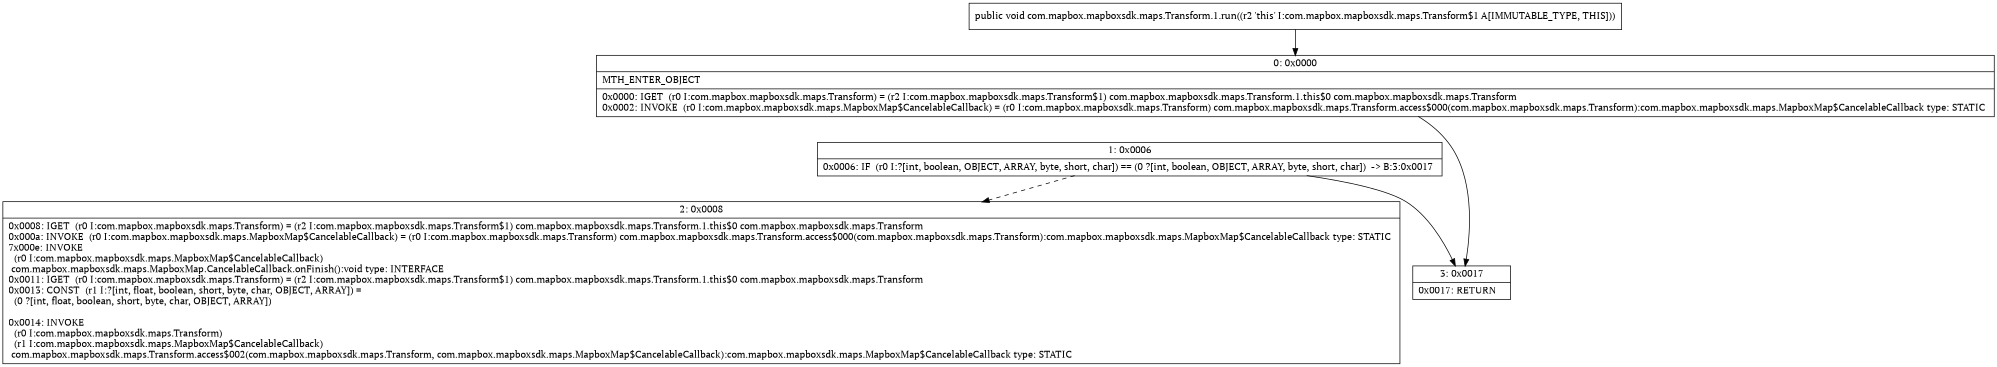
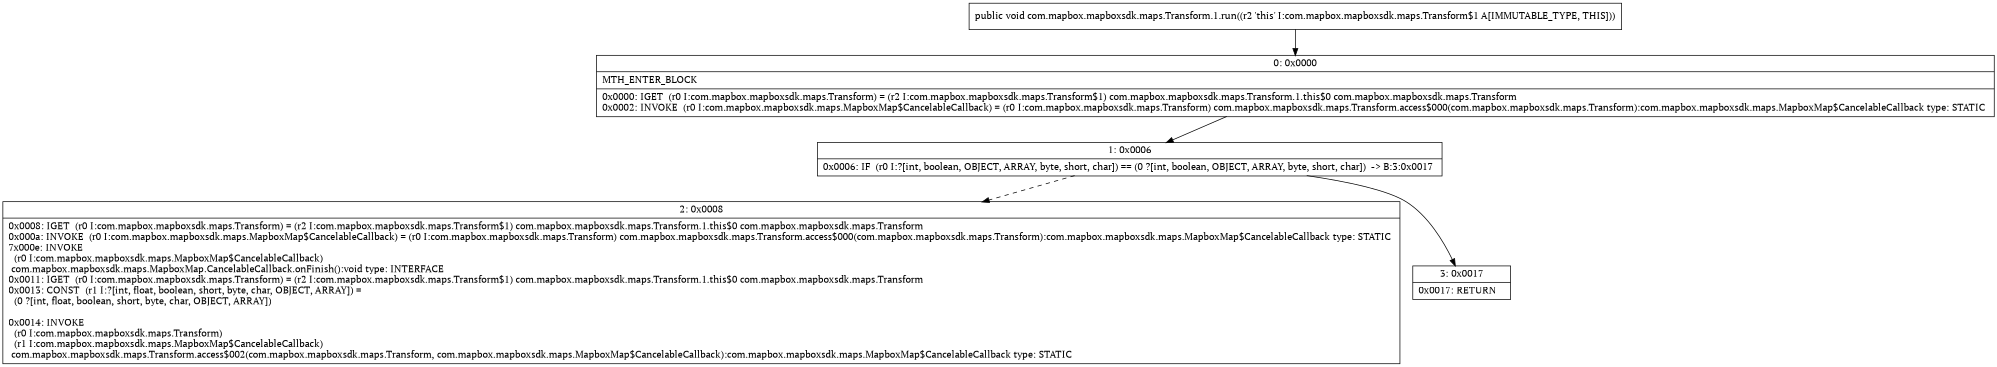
node "0: 0x0000": text "MTH_ENTER_OBJECT" -> "MTH_ENTER_BLOCK"
edge "0: 0x0000" -> "3: 0x0017": now "0: 0x0000" -> "1: 0x0006"
